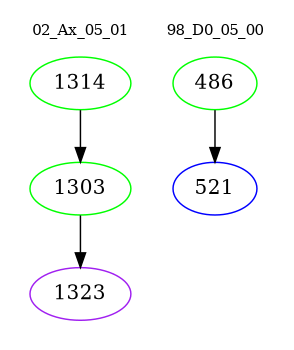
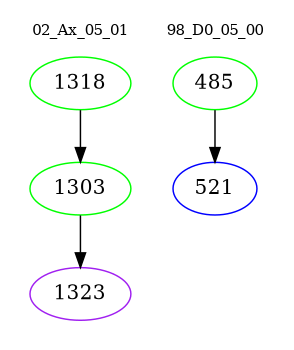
node "1314": label "1314" -> "1318"
node "486": label "486" -> "485"
